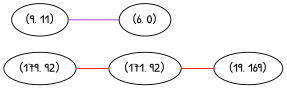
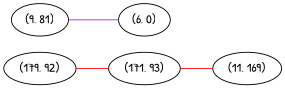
node "(9, 11)": label "(9, 11)" -> "(9, 81)"
node "(171, 92)": label "(171, 92)" -> "(171, 93)"
node "(19, 169)": label "(19, 169)" -> "(11, 169)"
